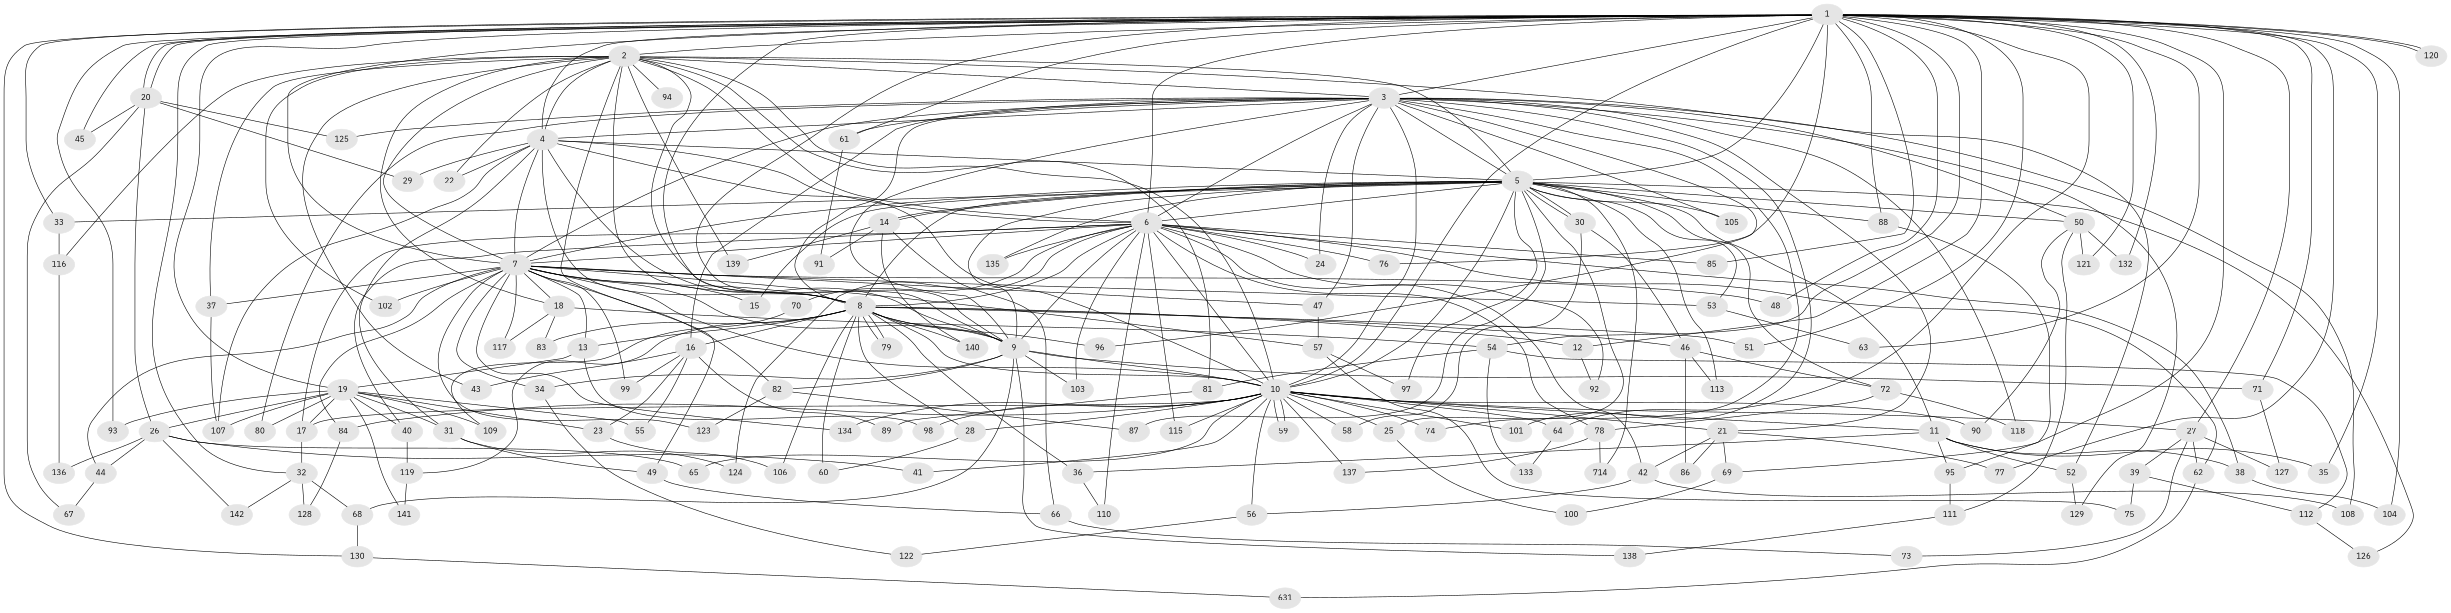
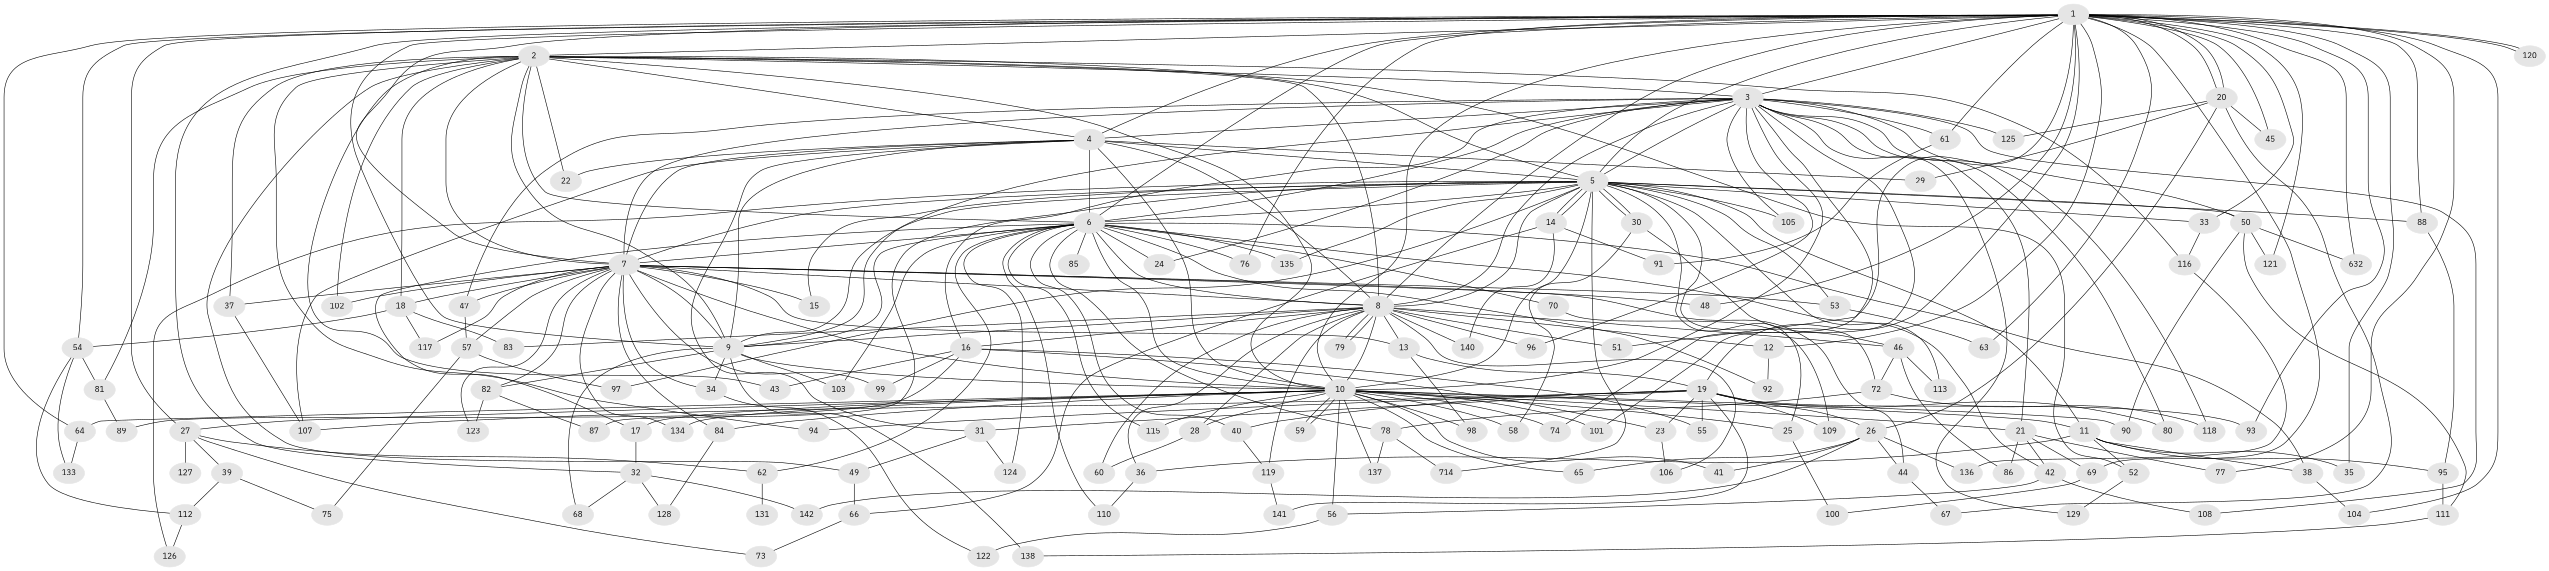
edge "1" -- "85": removed
node "139": removed
node "132": label "132" -> "632"
node "71": removed
edge "19" -- "17": now "19" -- "94"
node "130": removed
node "631": label "631" -> "131"
